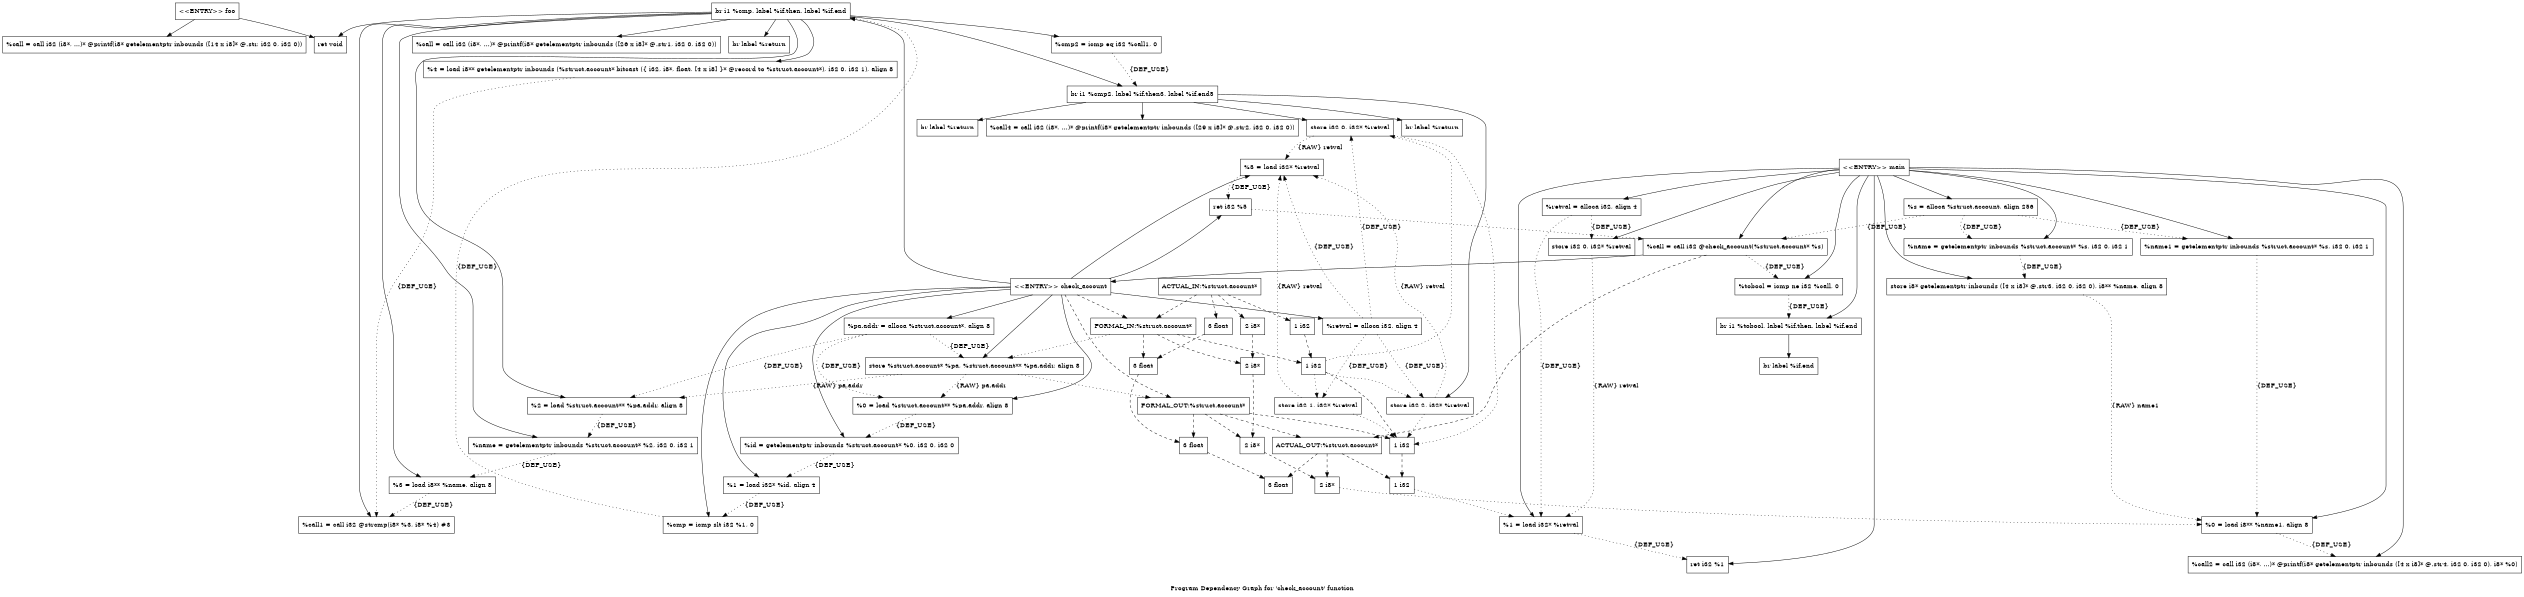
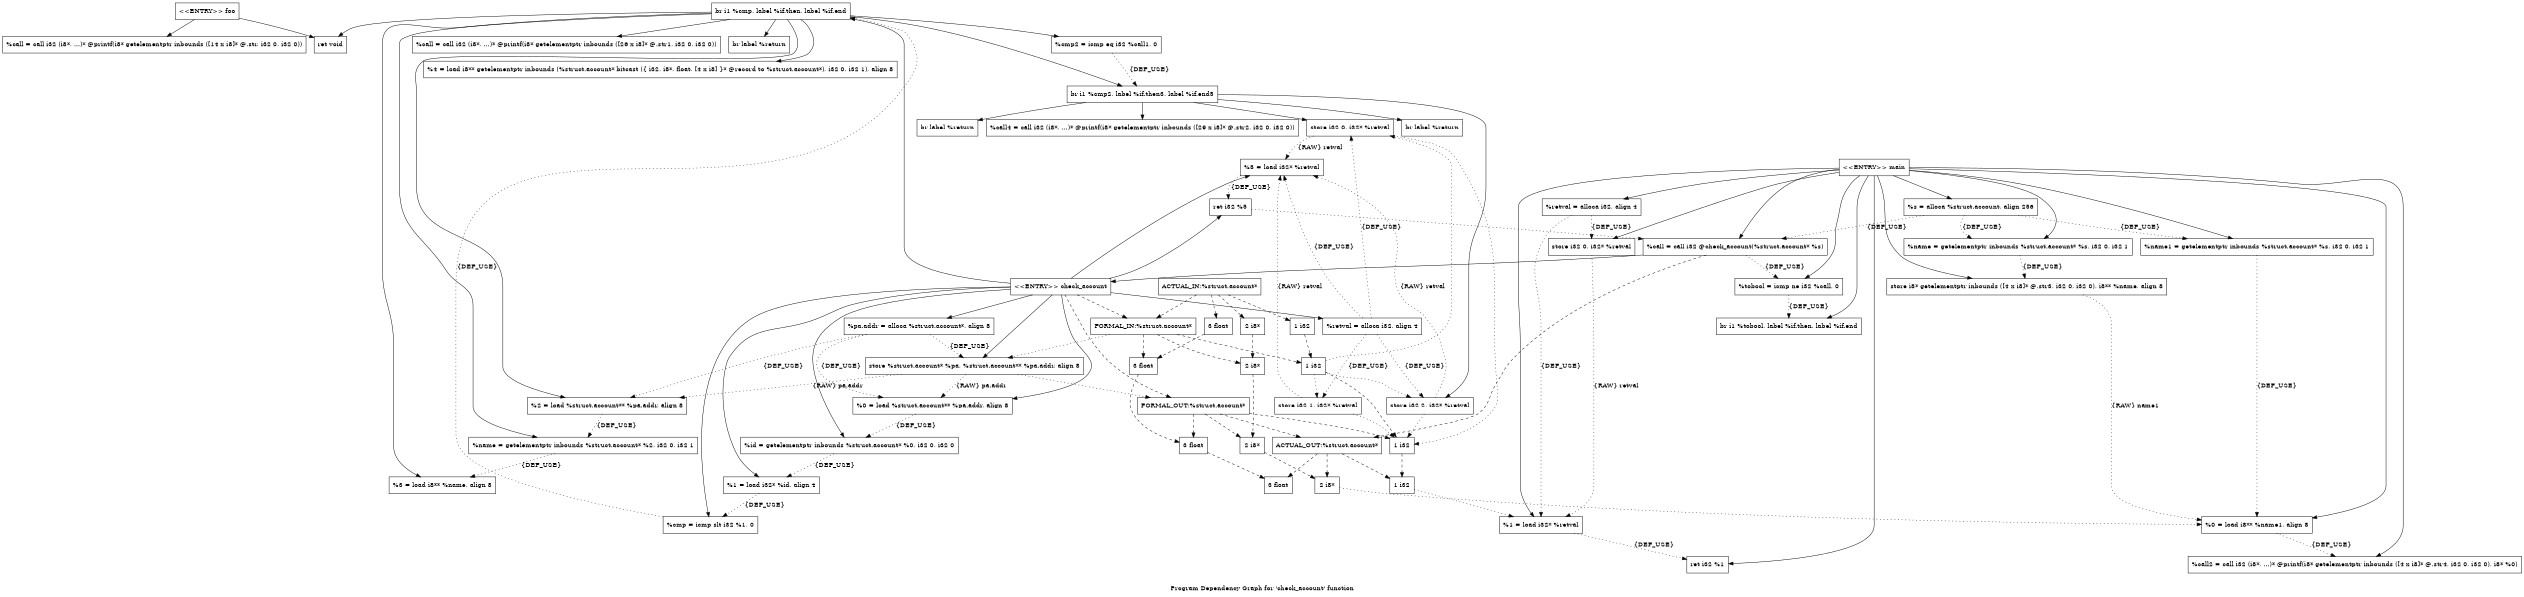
node "br label %if.end": removed
node "%call1 = call i32 @strcmp(i8* %3, i8* %4) #3": removed
